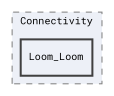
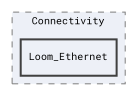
node "Loom_Loom": label "Loom_Loom" -> "Loom_Ethernet"
